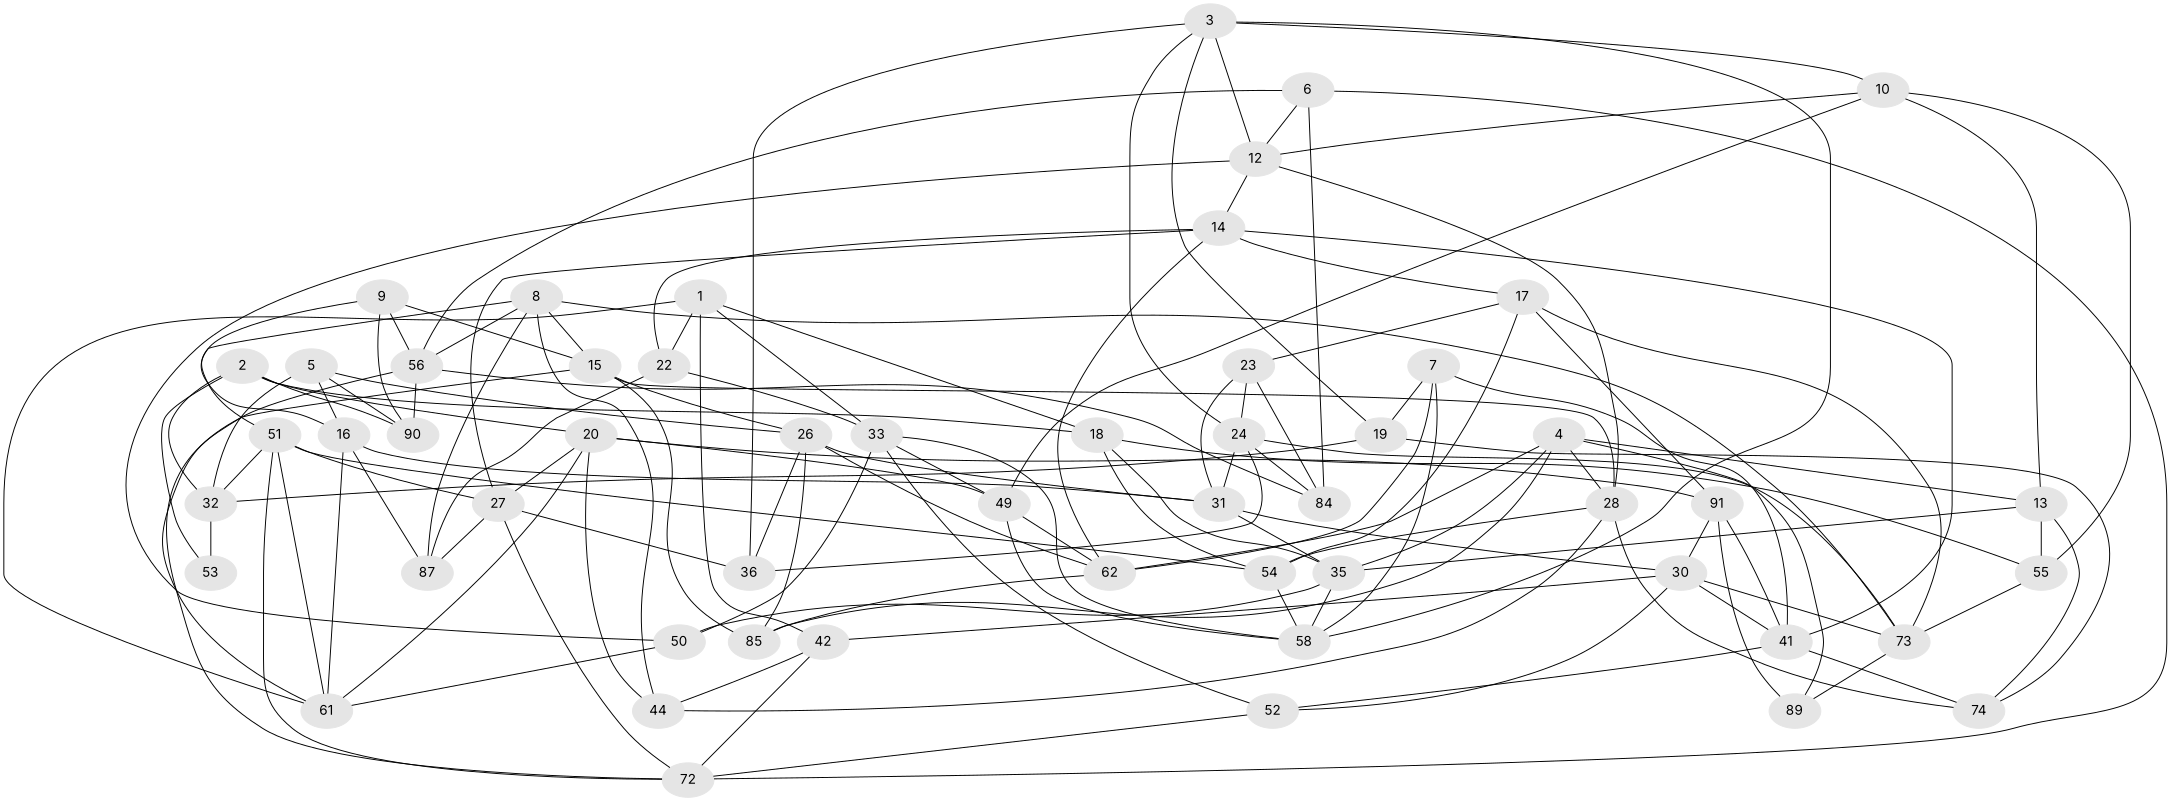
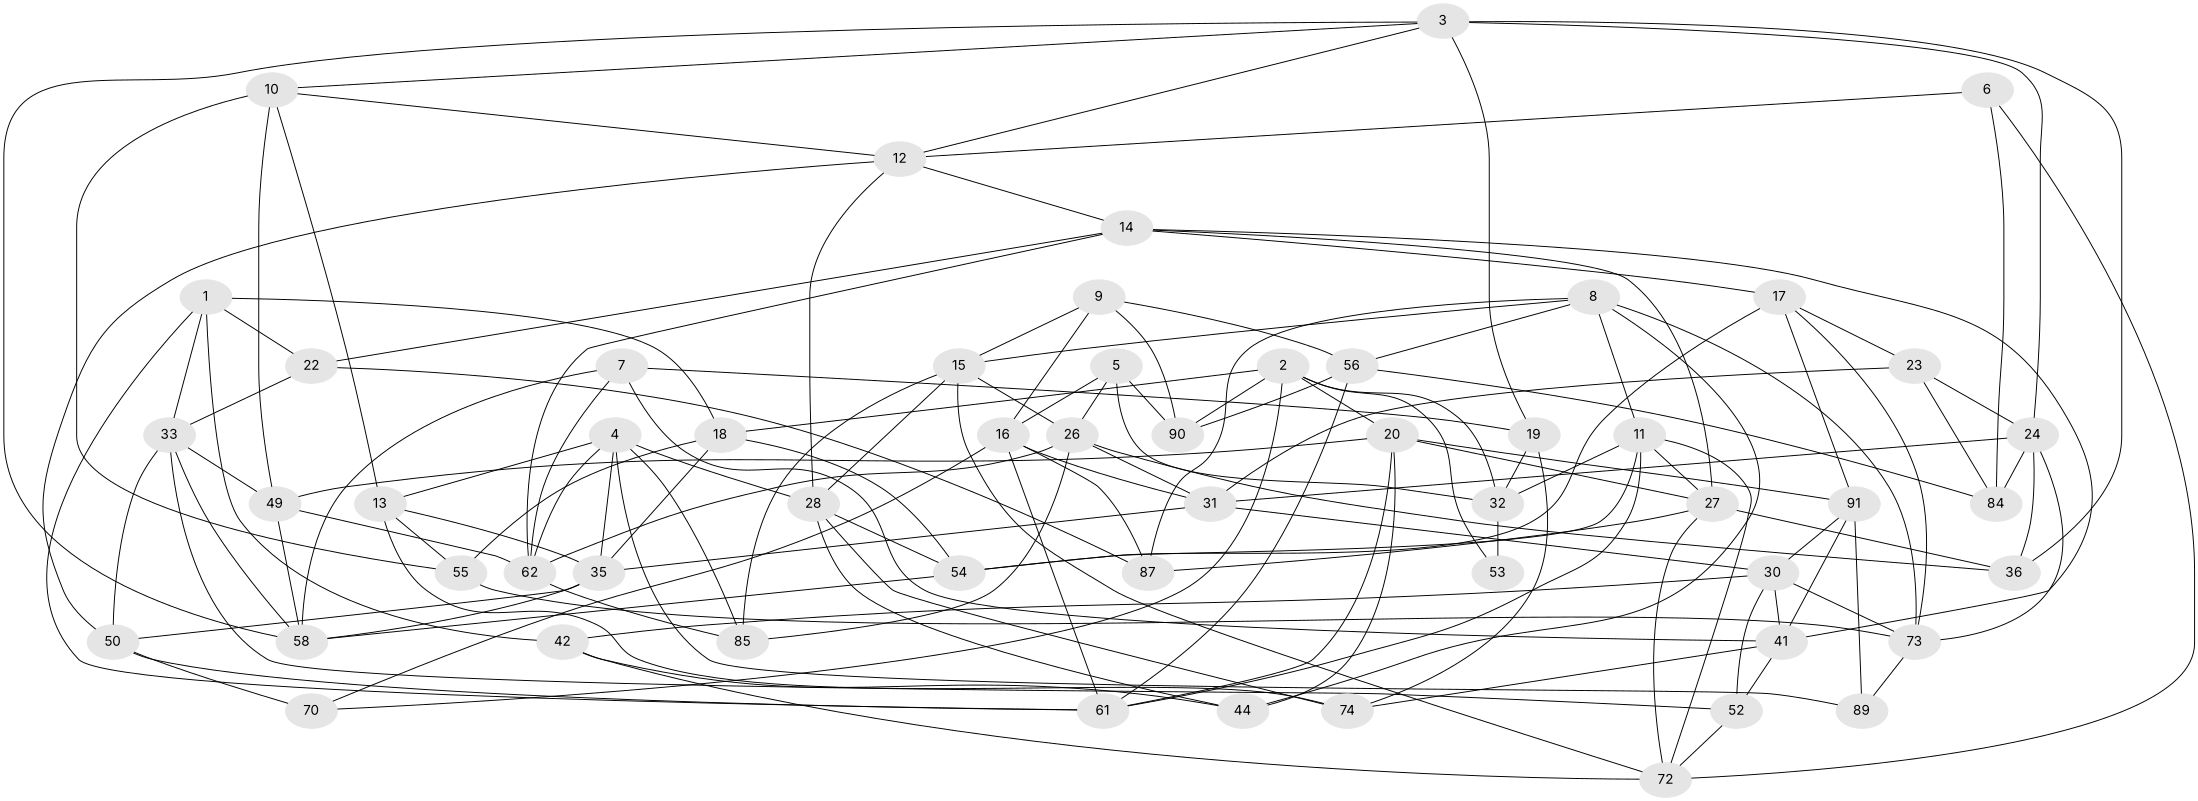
edge "6" -- "56": removed
node "51": label "51" -> "11"
node "70": added
